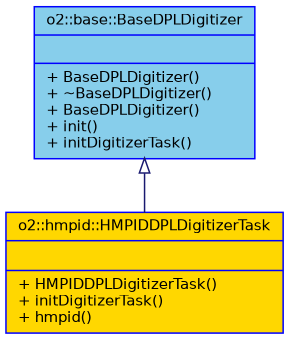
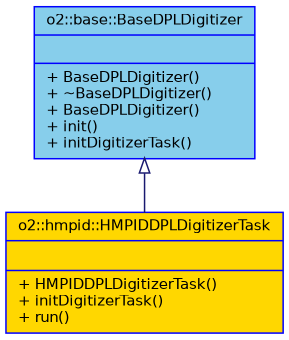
node "o2::hmpid::HMPIDDPLDigitizerTask": text "+ hmpid()" -> "+ run()"
